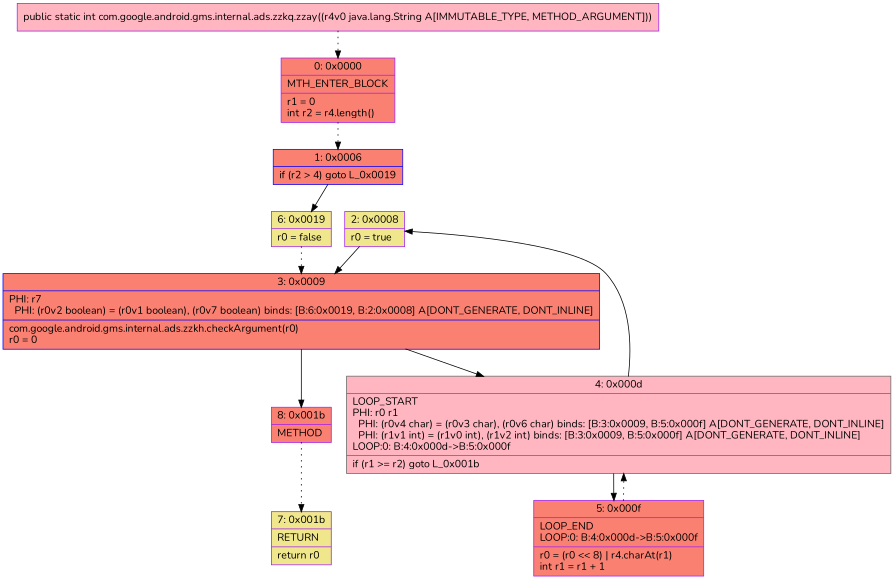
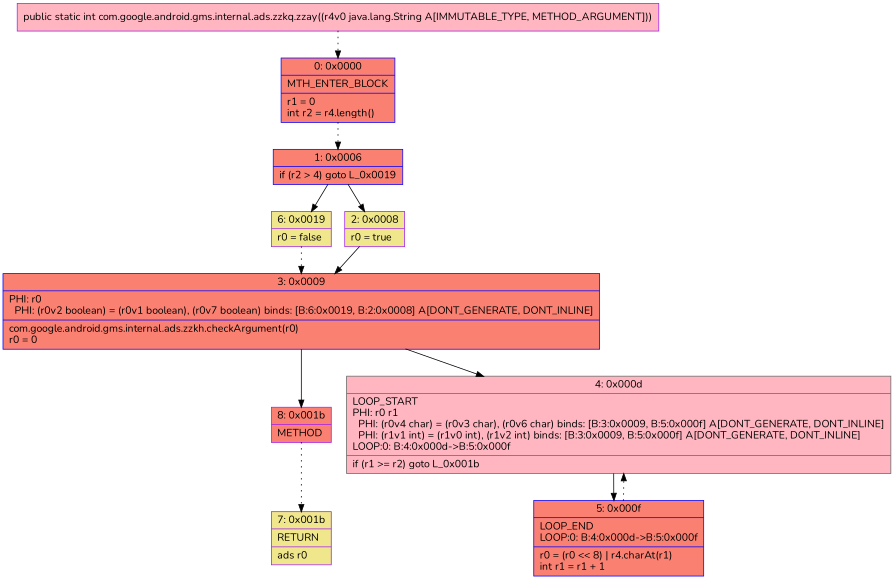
node "0: 0x0000": color purple -> blue
edge "4: 0x000d" -> "2: 0x0008": now "1: 0x0006" -> "2: 0x0008"
node "3: 0x0009": text "PHI: r7" -> "PHI: r0"
node "5: 0x000f": color purple -> blue
node "7: 0x001b": text "return r0" -> "ads r0"
